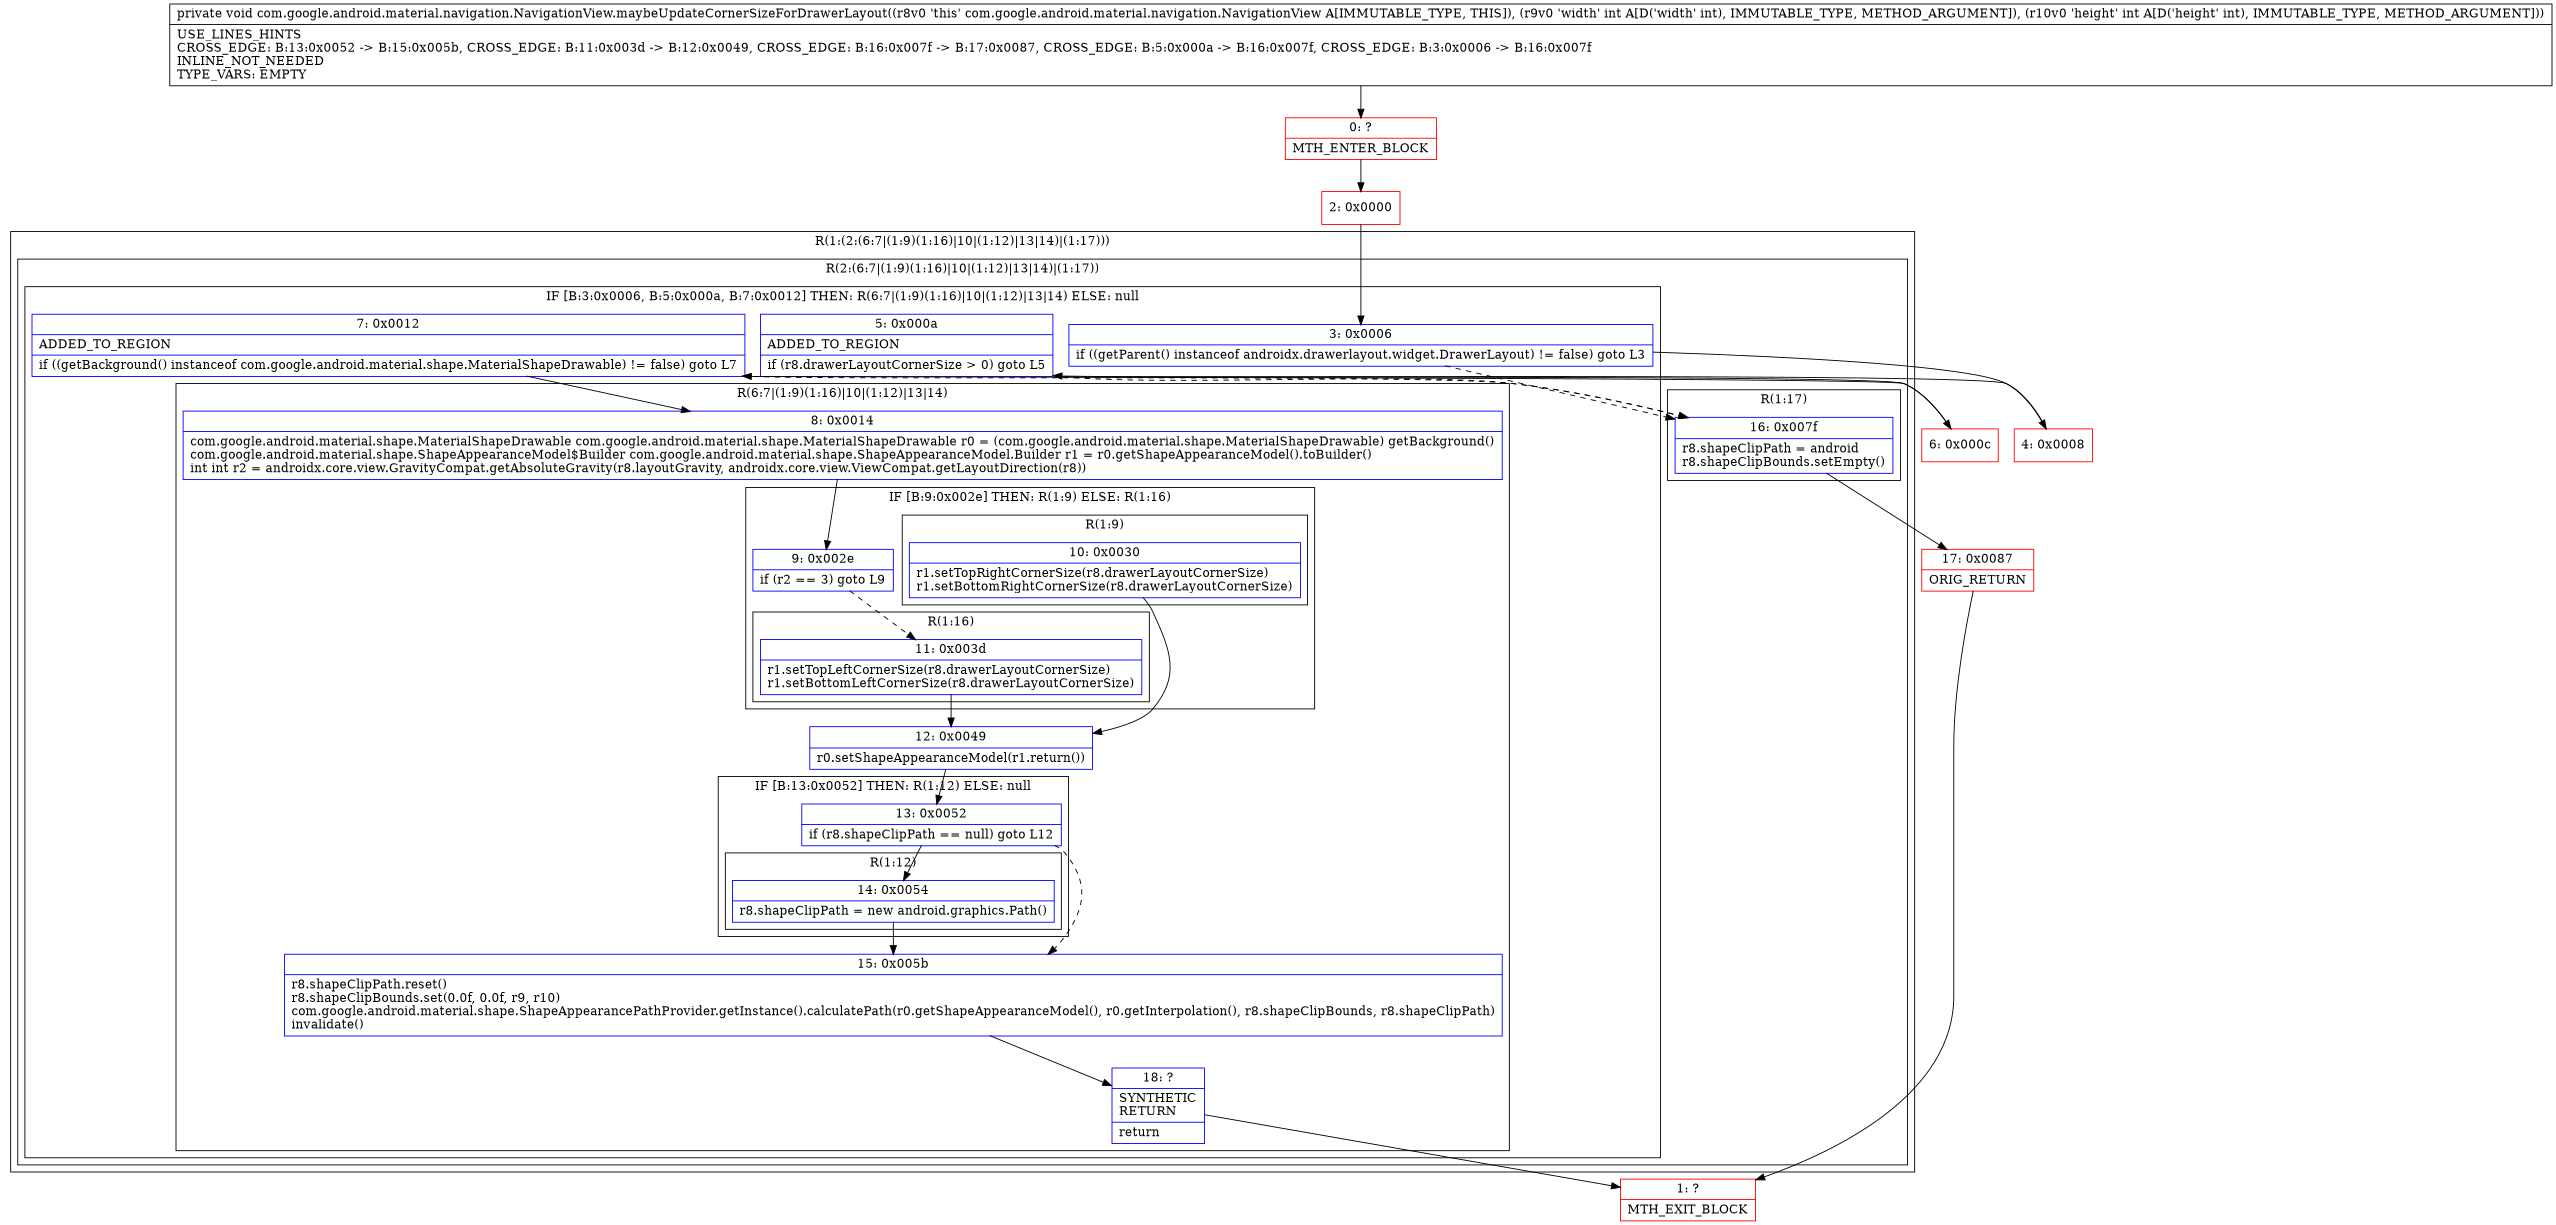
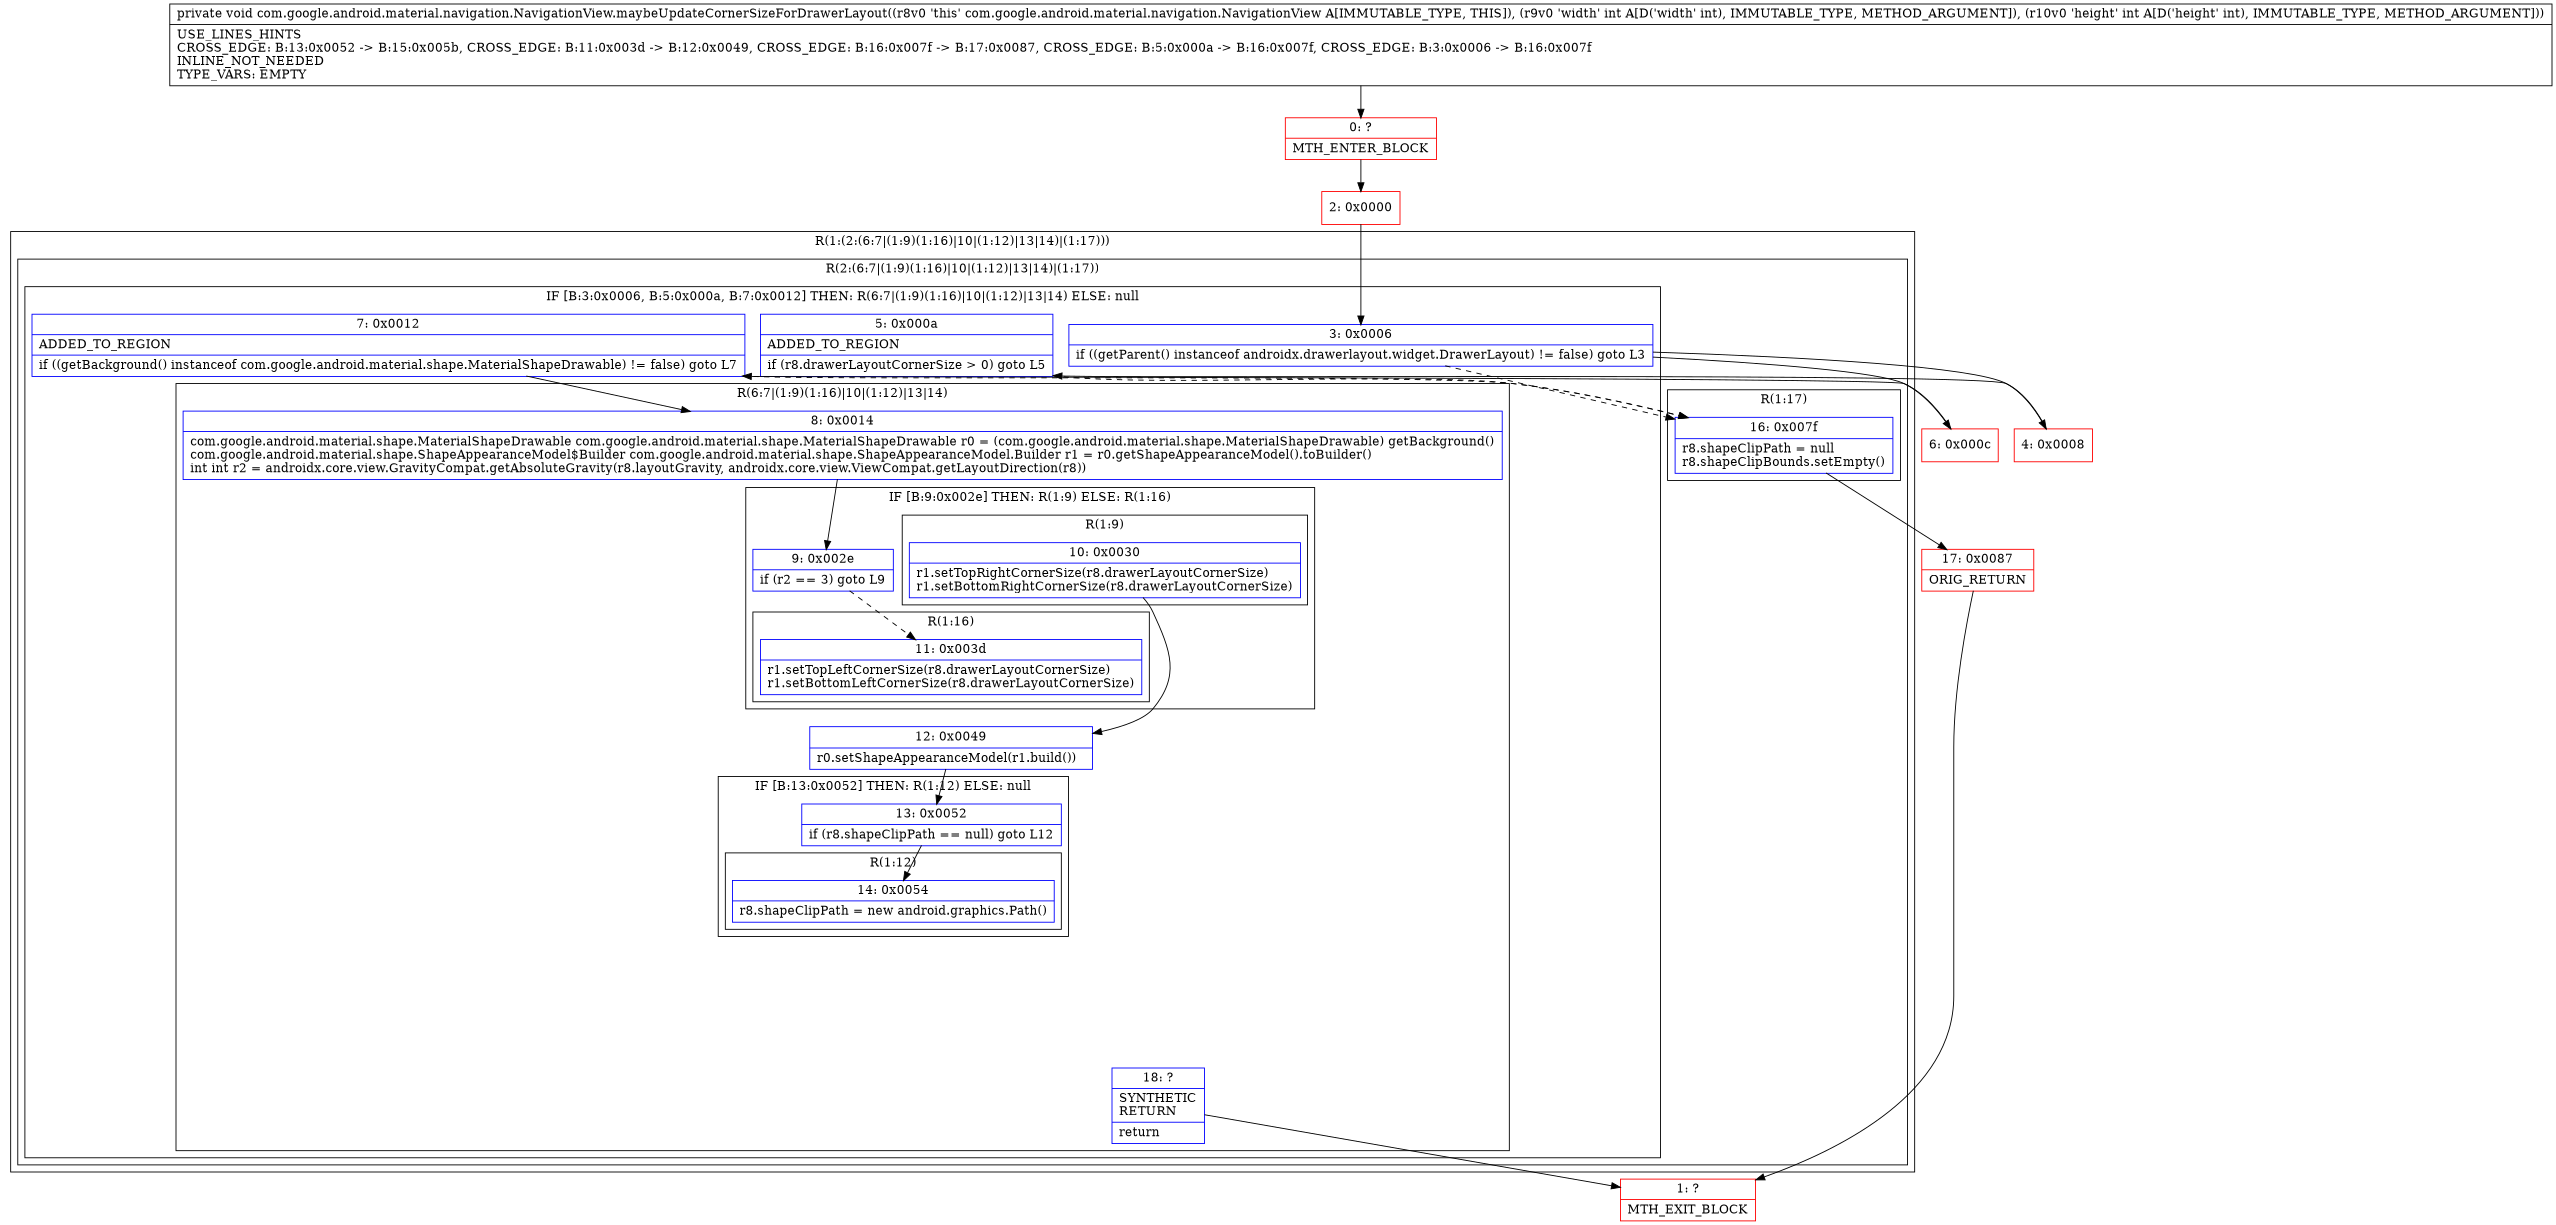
edge "5: 0x000a" -> "6: 0x000c": now "3: 0x0006" -> "6: 0x000c"
node "16: 0x007f": text "r8.shapeClipPath = android" -> "r8.shapeClipPath = null"
edge "11: 0x003d" -> "12: 0x0049": removed
node "12: 0x0049": text "r0.setShapeAppearanceModel(r1.return())" -> "r0.setShapeAppearanceModel(r1.build())"
node "15: 0x005b": removed
